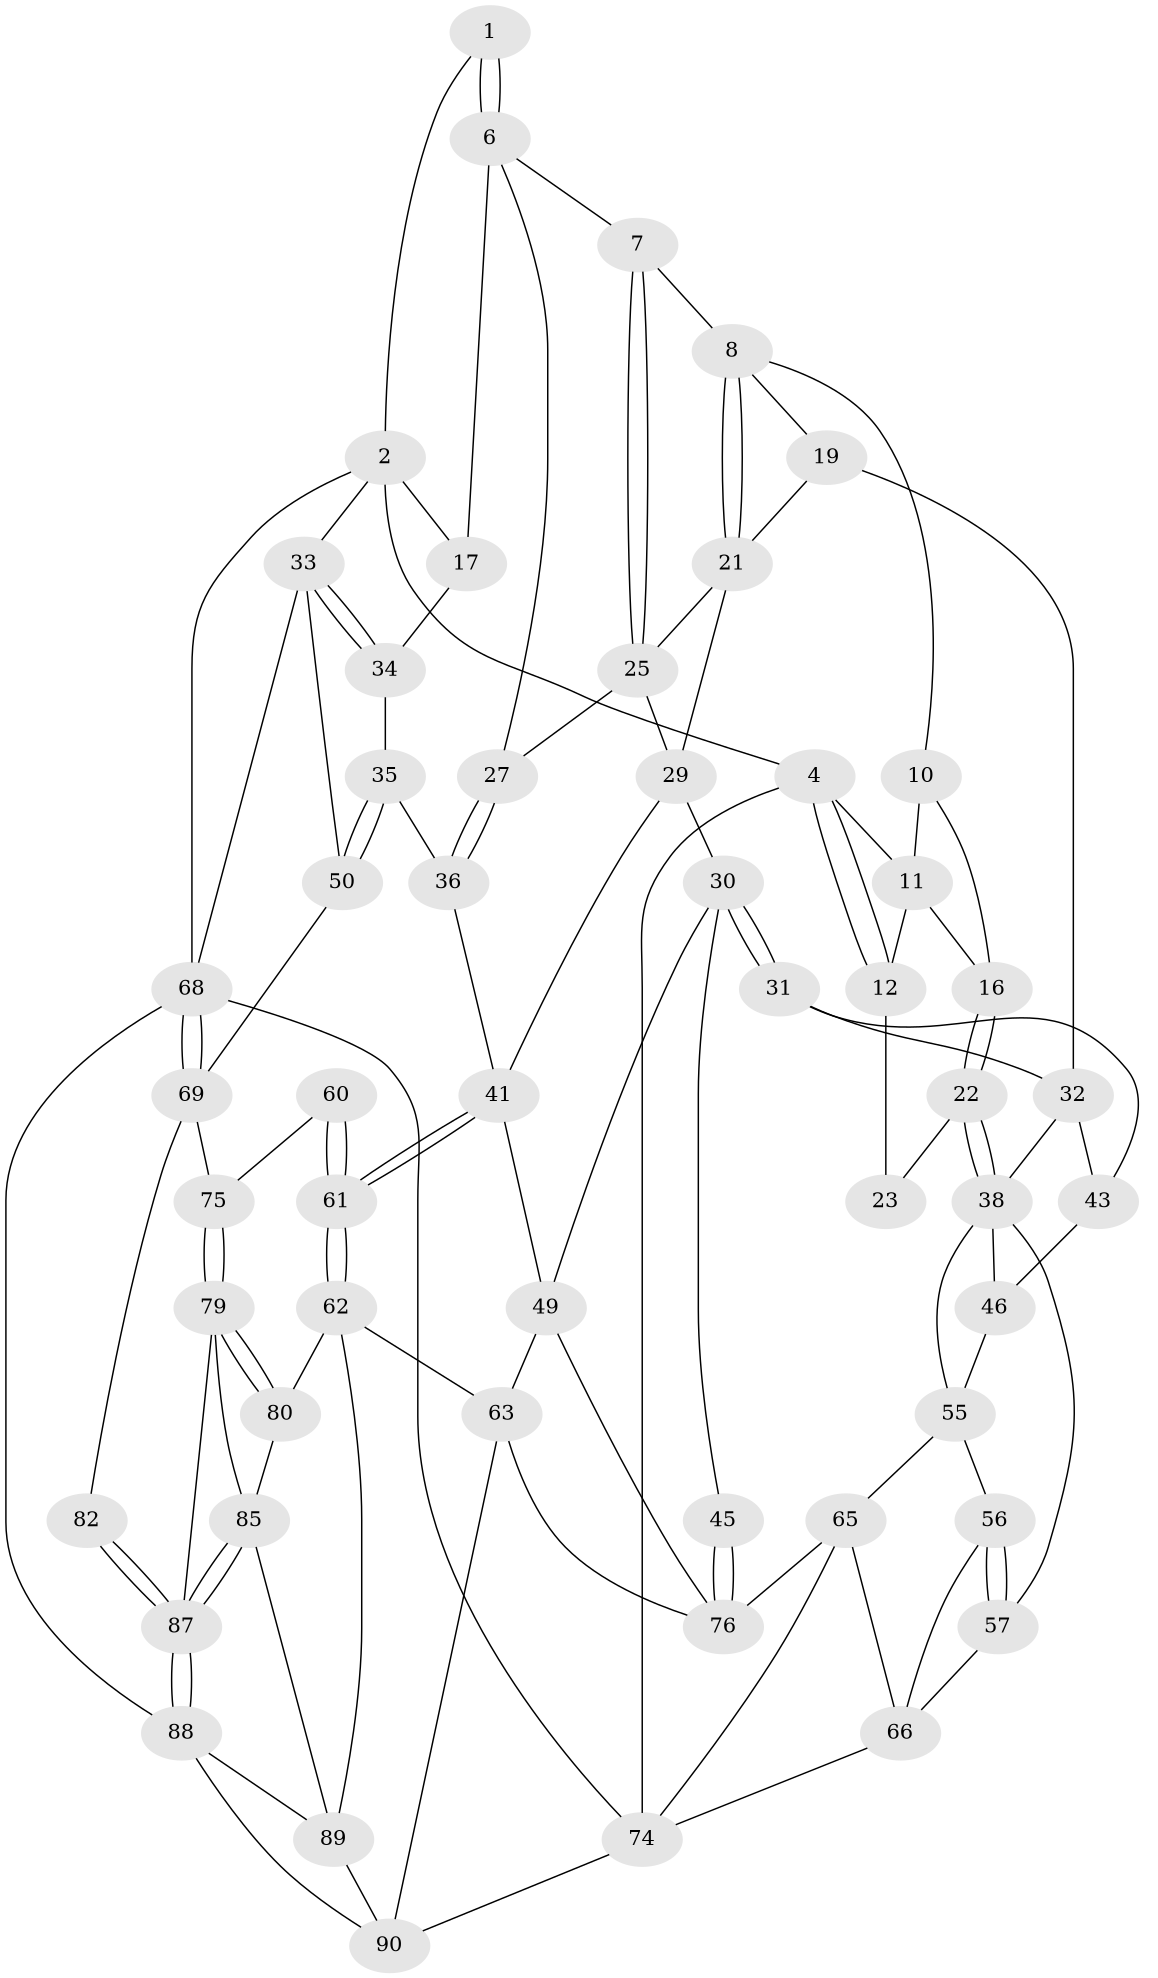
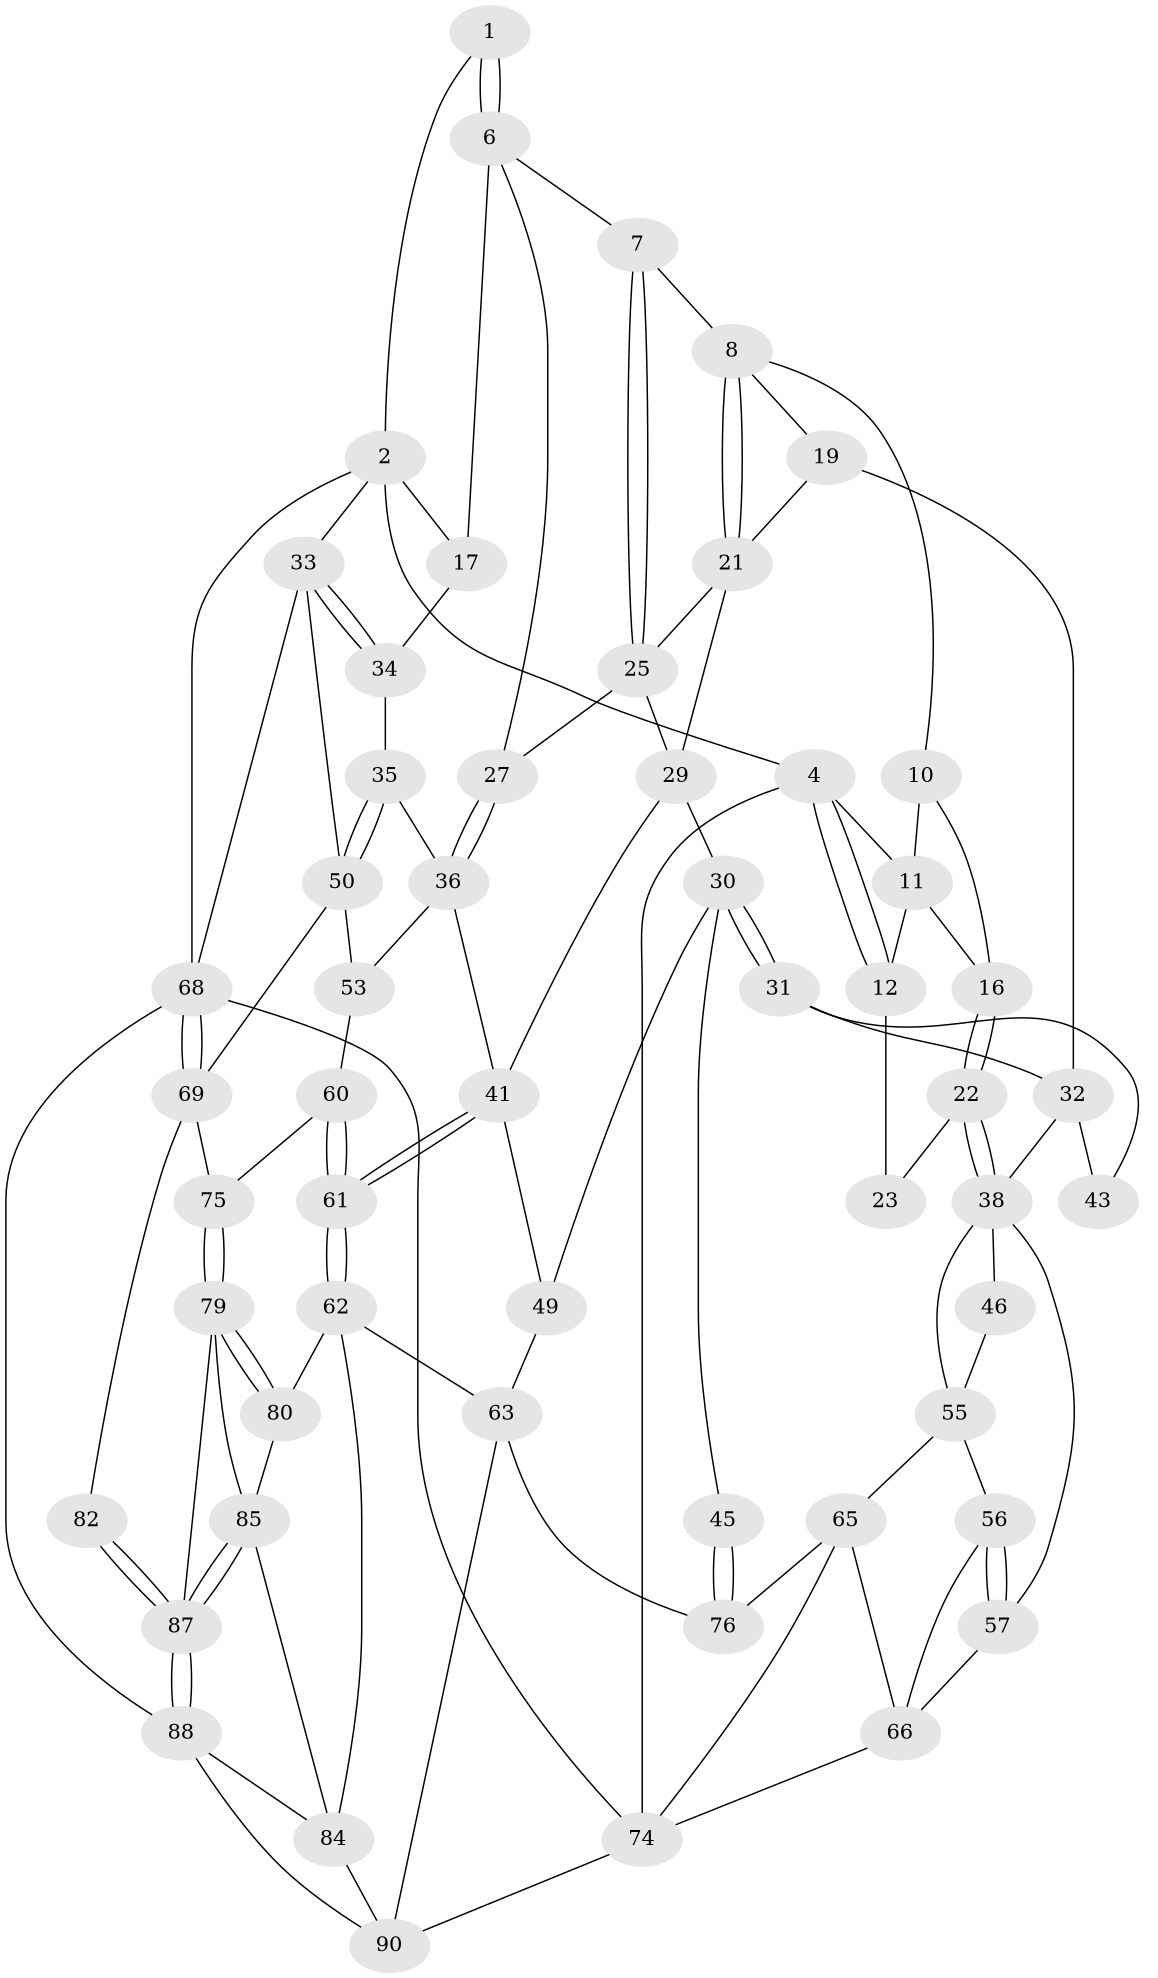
node "53": added
edge "43" -- "46": removed
edge "49" -- "76": removed
node "89": label "89" -> "84"
